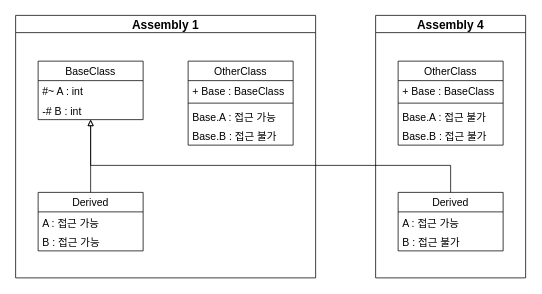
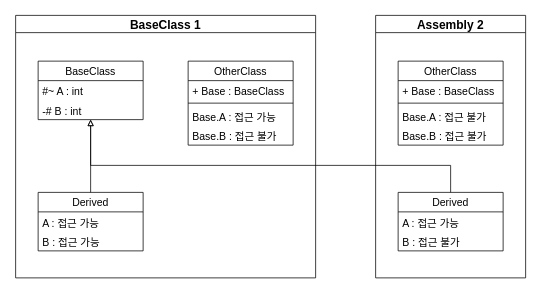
node "Assembly 1": label "Assembly 1" -> "BaseClass 1"
node "Assembly 4": label "Assembly 4" -> "Assembly 2"
